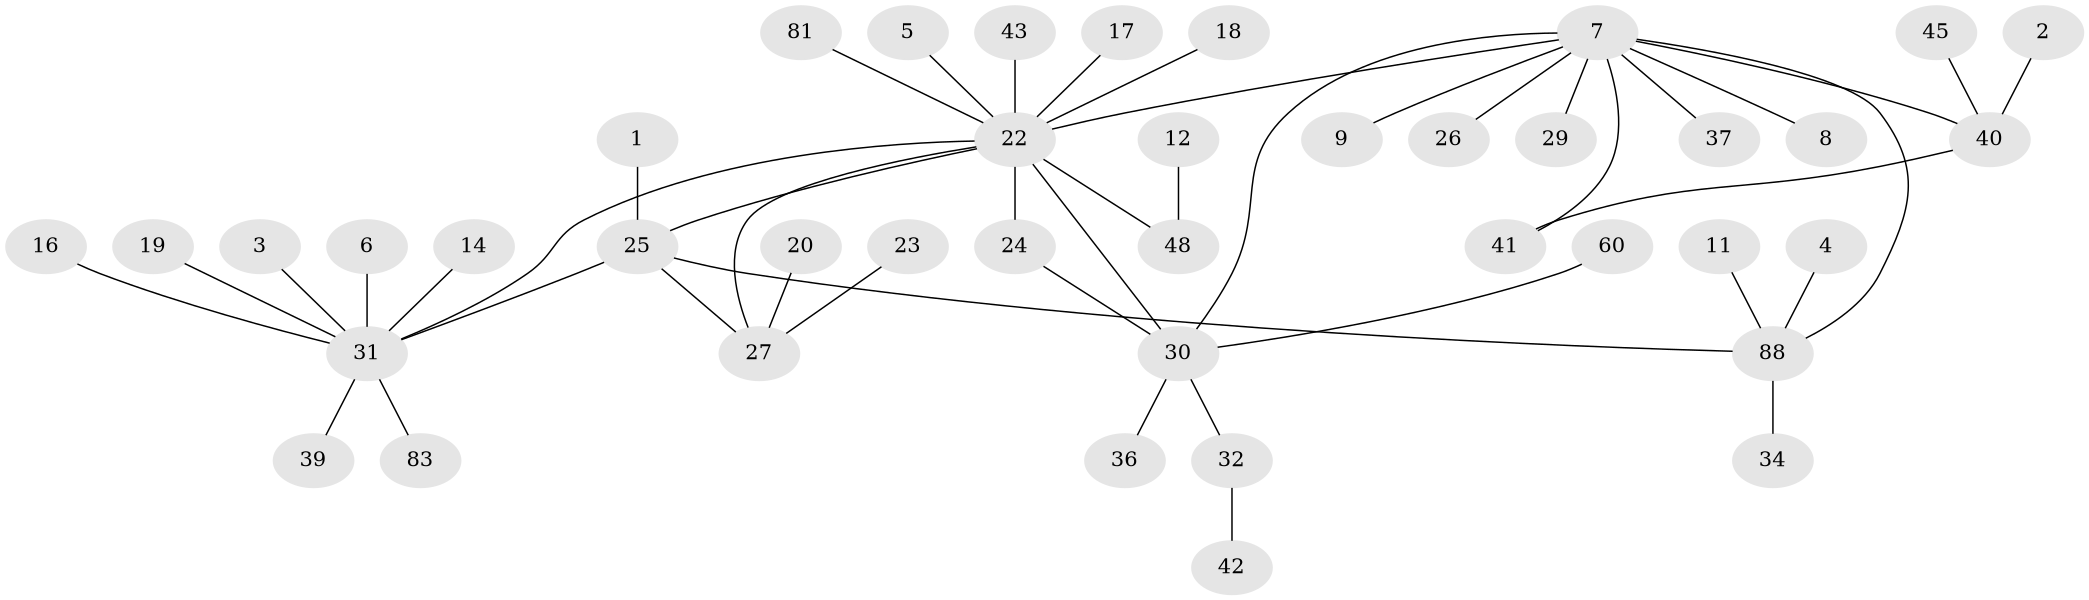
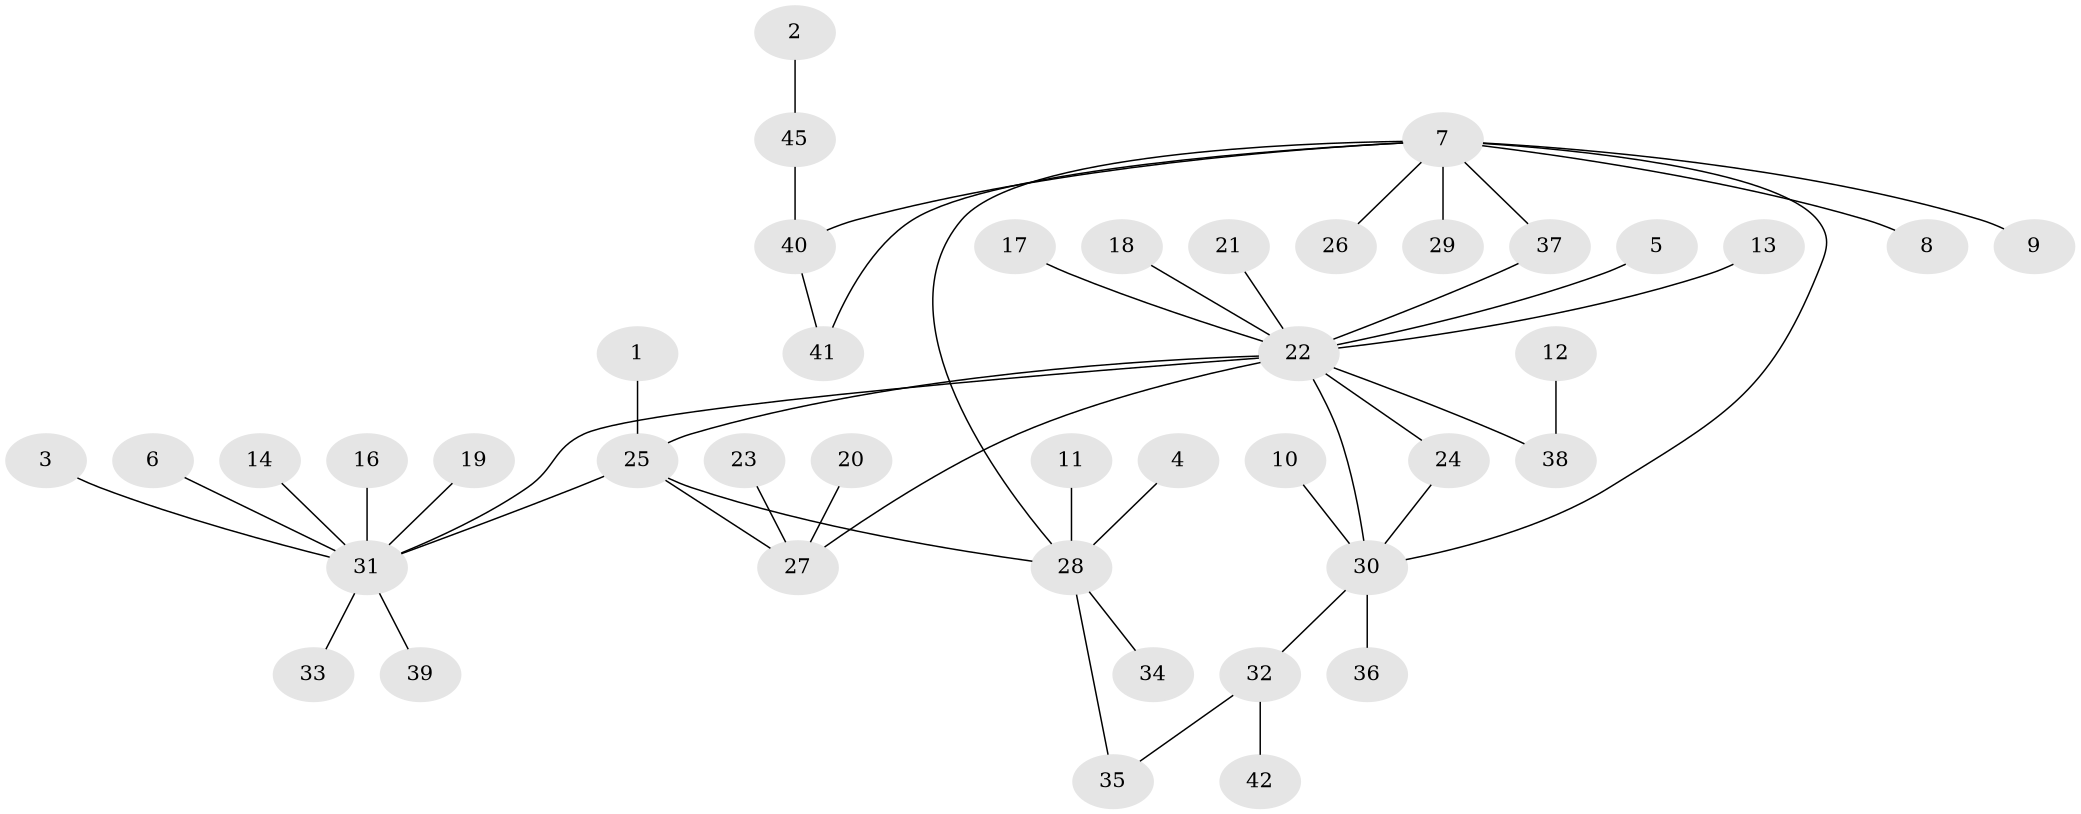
node "81": label "81" -> "21"
node "43": label "43" -> "13"
edge "7" -- "22": now "37" -- "22"
edge "2" -- "40": now "2" -- "45"
node "48": label "48" -> "38"
node "60": label "60" -> "10"
node "88": label "88" -> "28"
node "83": label "83" -> "33"
node "35": added
